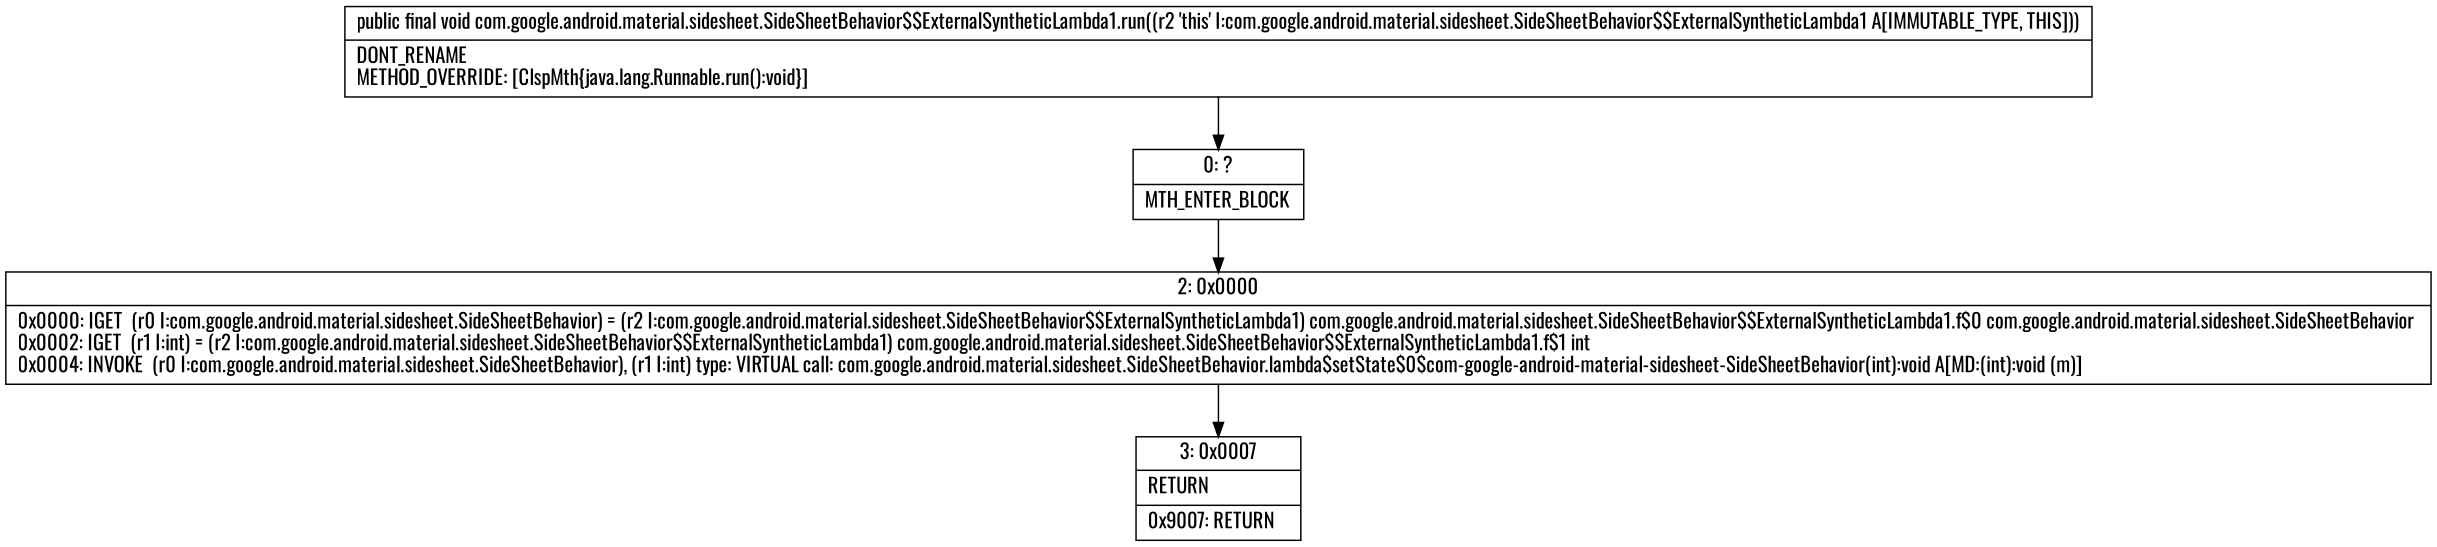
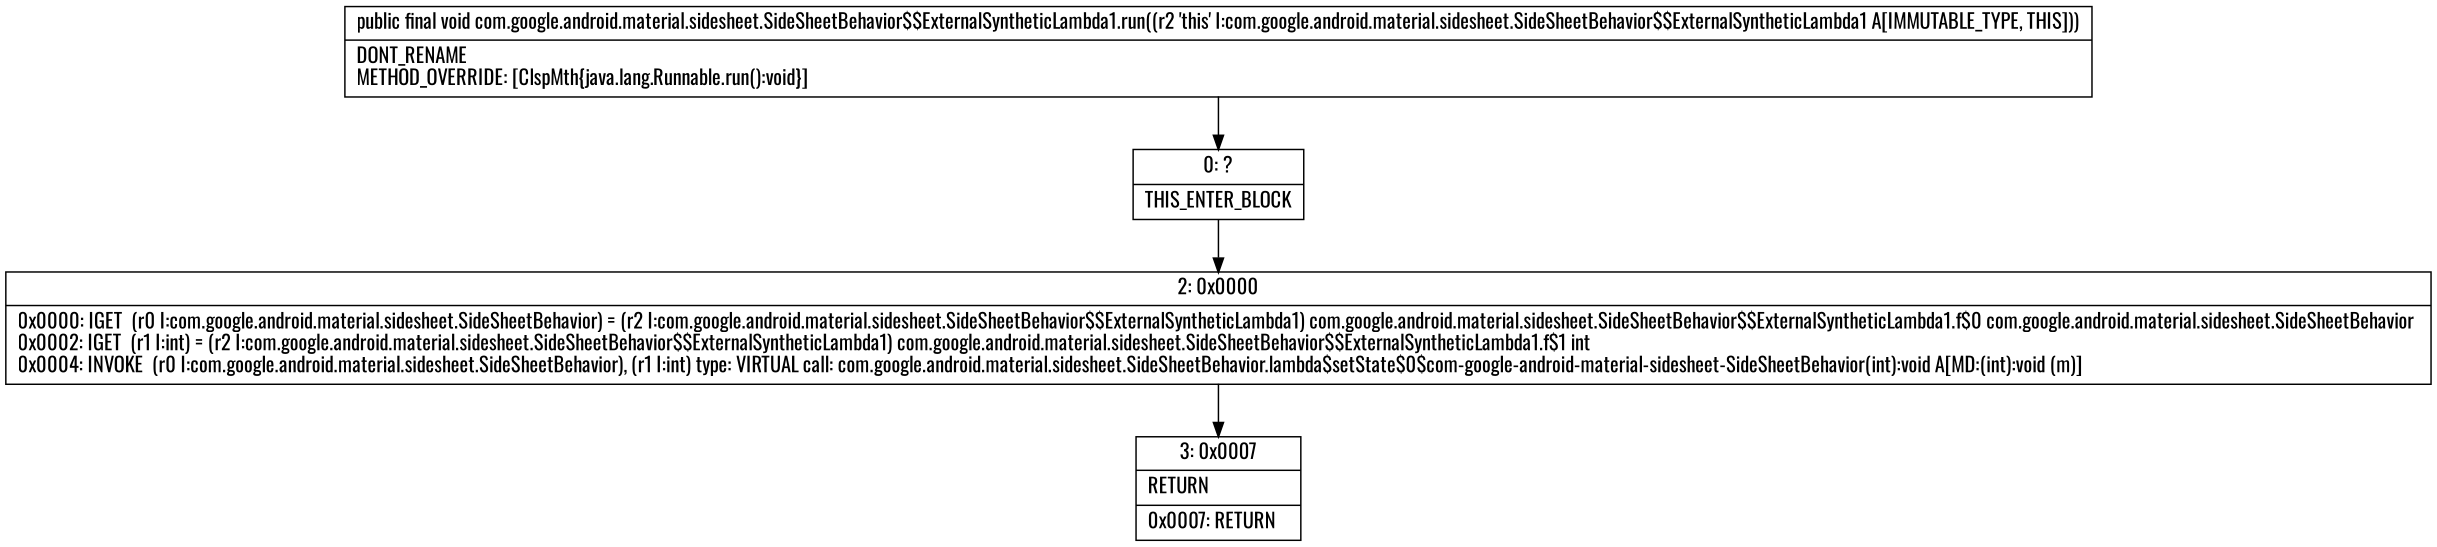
node "0: ?": text "MTH_ENTER_BLOCK" -> "THIS_ENTER_BLOCK"
node "3: 0x0007": text "0x9007: RETURN" -> "0x0007: RETURN"
